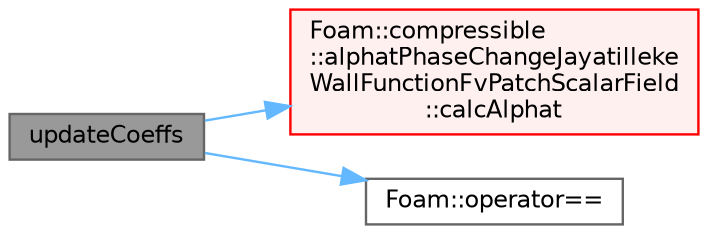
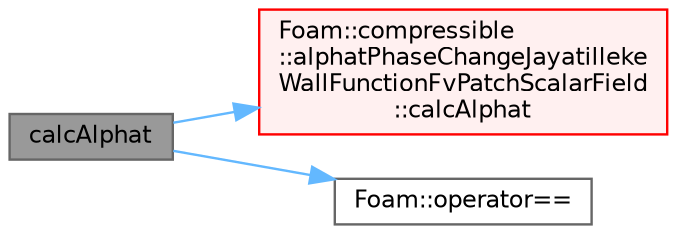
node "updateCoeffs": label "updateCoeffs" -> "calcAlphat"
